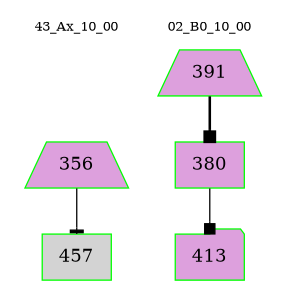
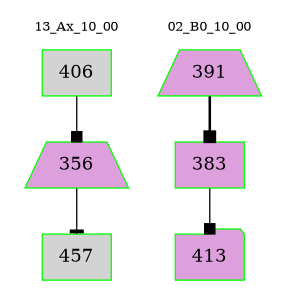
cluster "43_Ax_10_00": label "43_Ax_10_00" -> "13_Ax_10_00"
node "406": added
node "380": label "380" -> "383"
